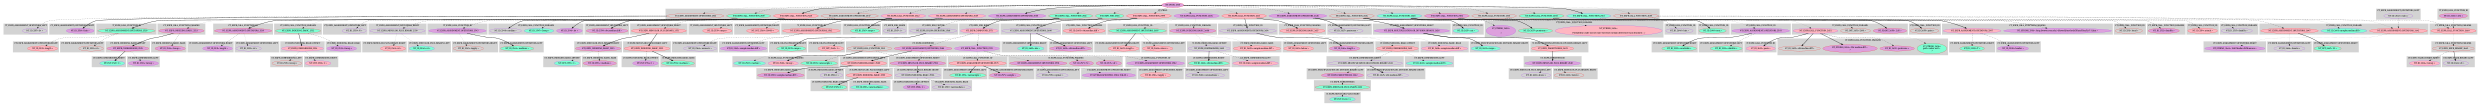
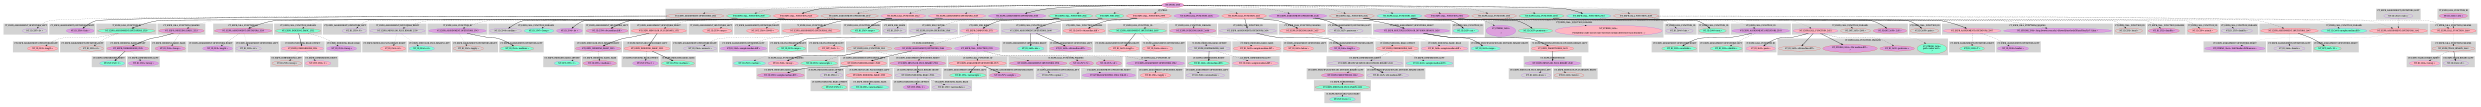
node "NT_EXPR_EXPR_BINARY_2662": label "NT_EXPR_EXPR_BINARY_2662" -> "NT_EXPR_TILDE_BINARY_2662"
edge "NT_EXPR_INDEXING_BASIC_2593" -> "NT_INT_2595< 1 >": style bold -> dotted
